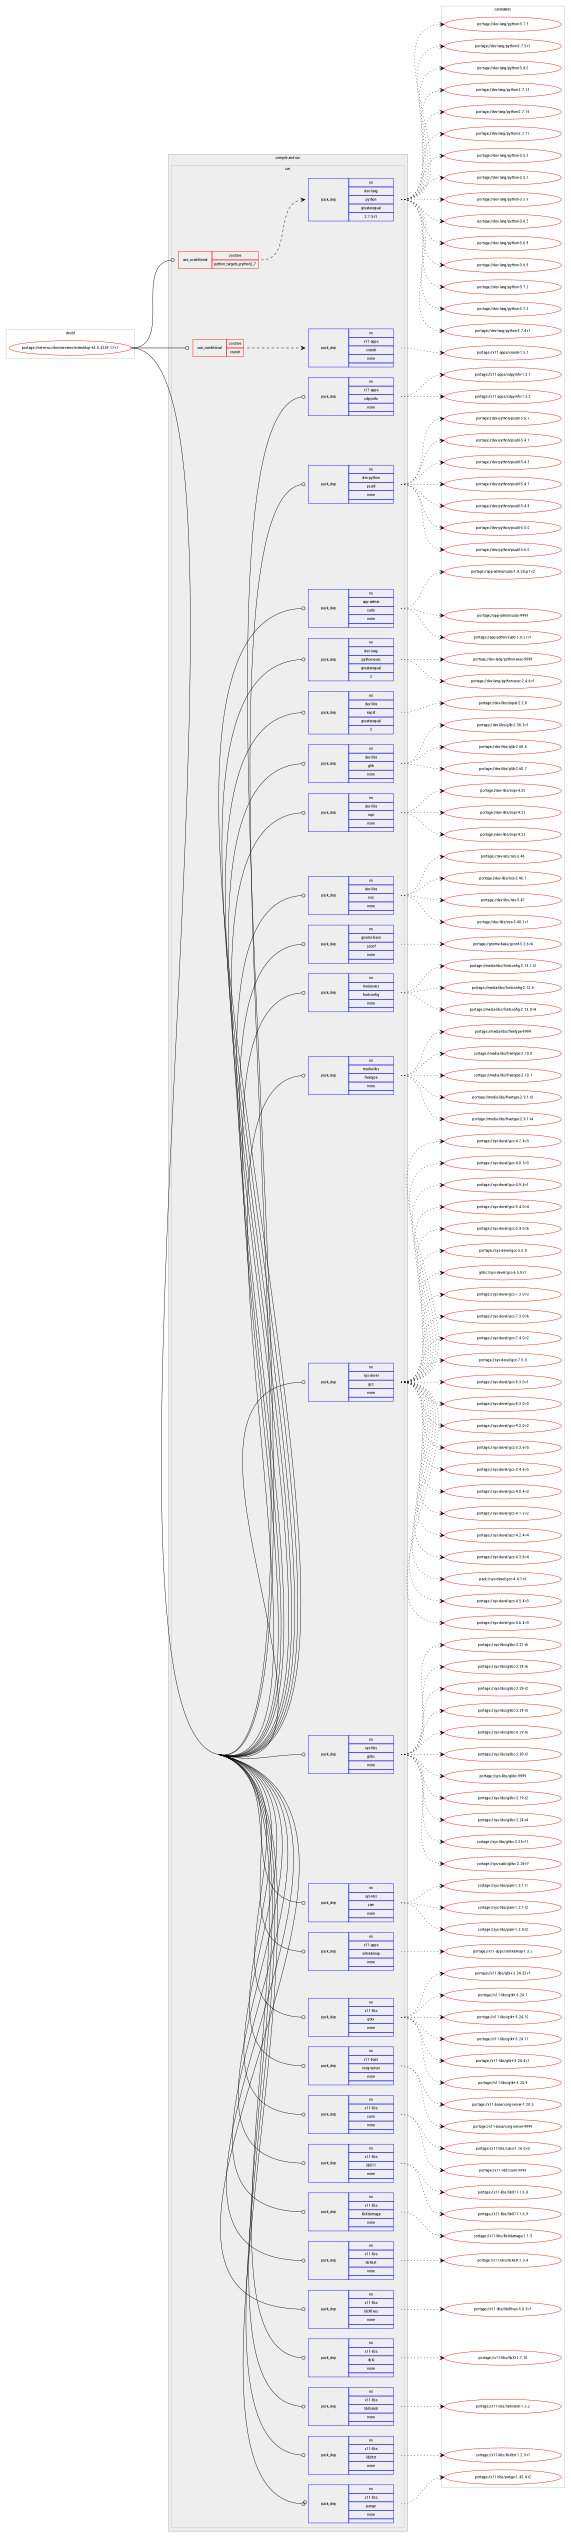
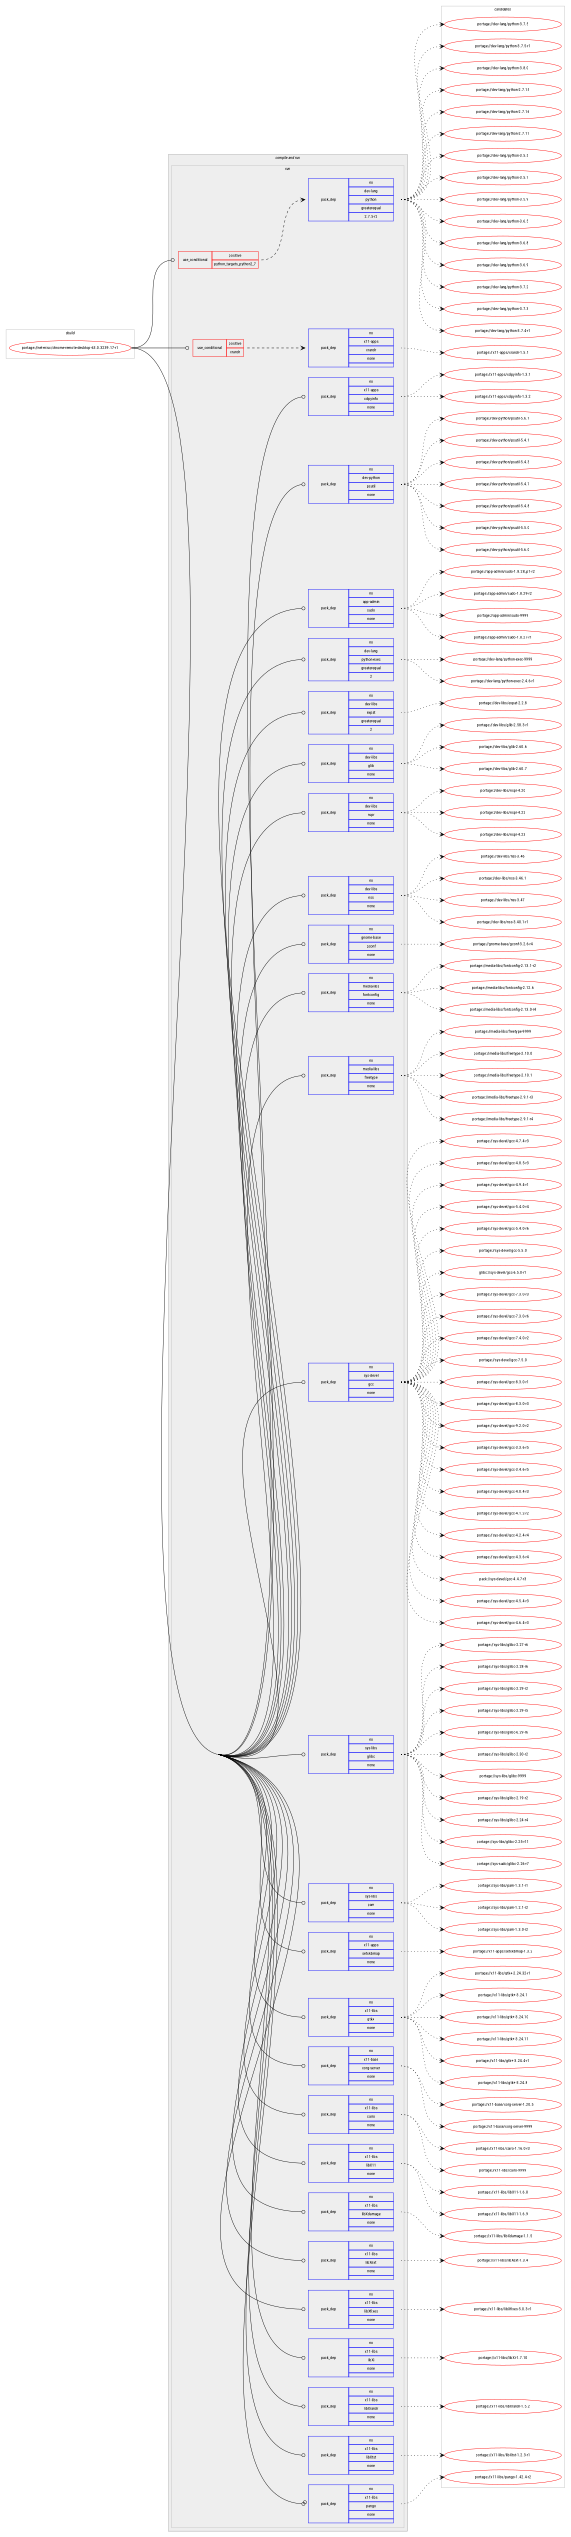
node "portage://app-admin/sudo-1.8.29-r2": added
